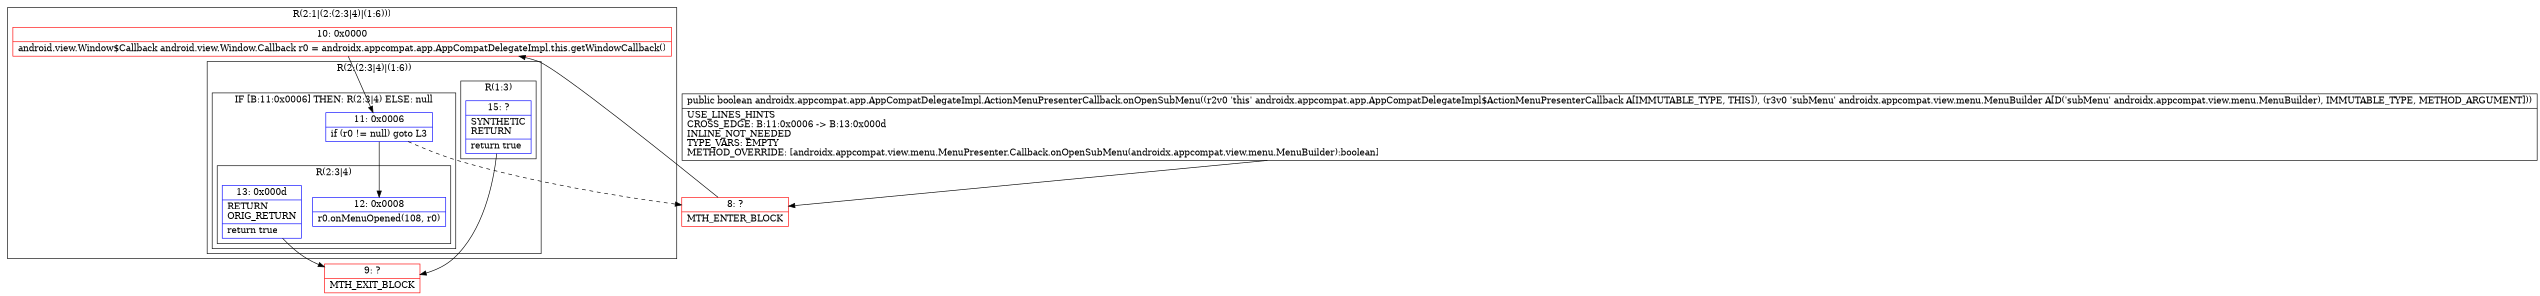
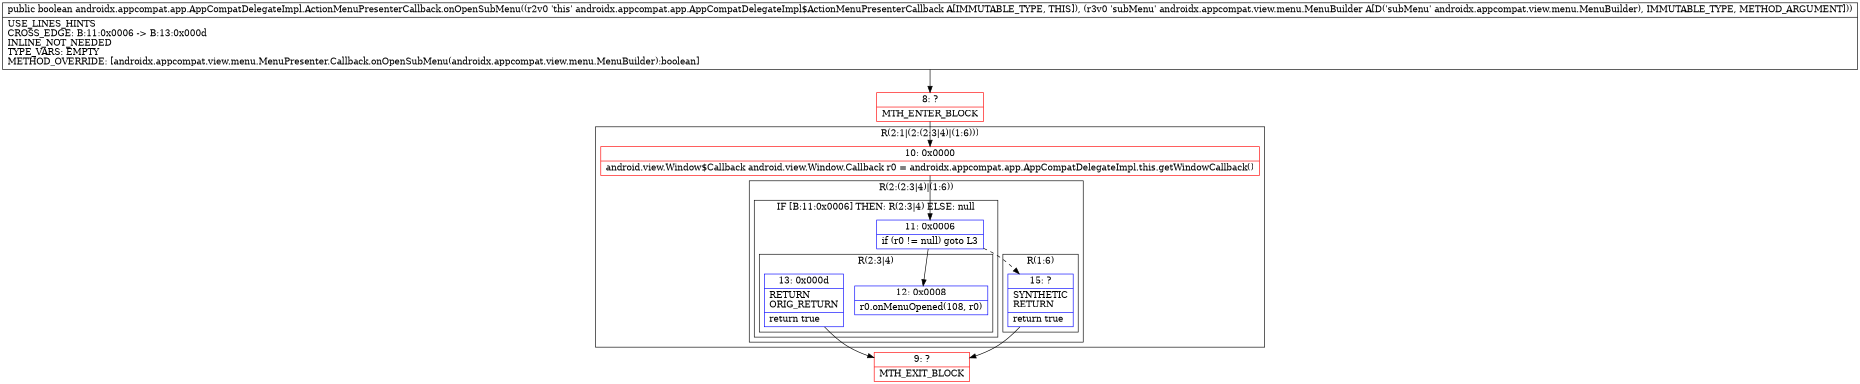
cluster "R(1:3)": label "R(1:3)" -> "R(1:6)"
edge "11: 0x0006" -> "8: ?": now "11: 0x0006" -> "15: ?"
